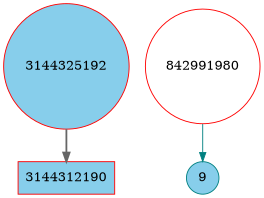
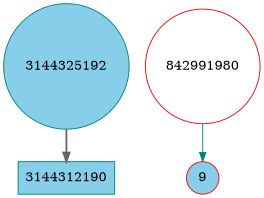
node "3144325192": color red -> teal
node "3144312190": color red -> teal
node "9": color teal -> red
